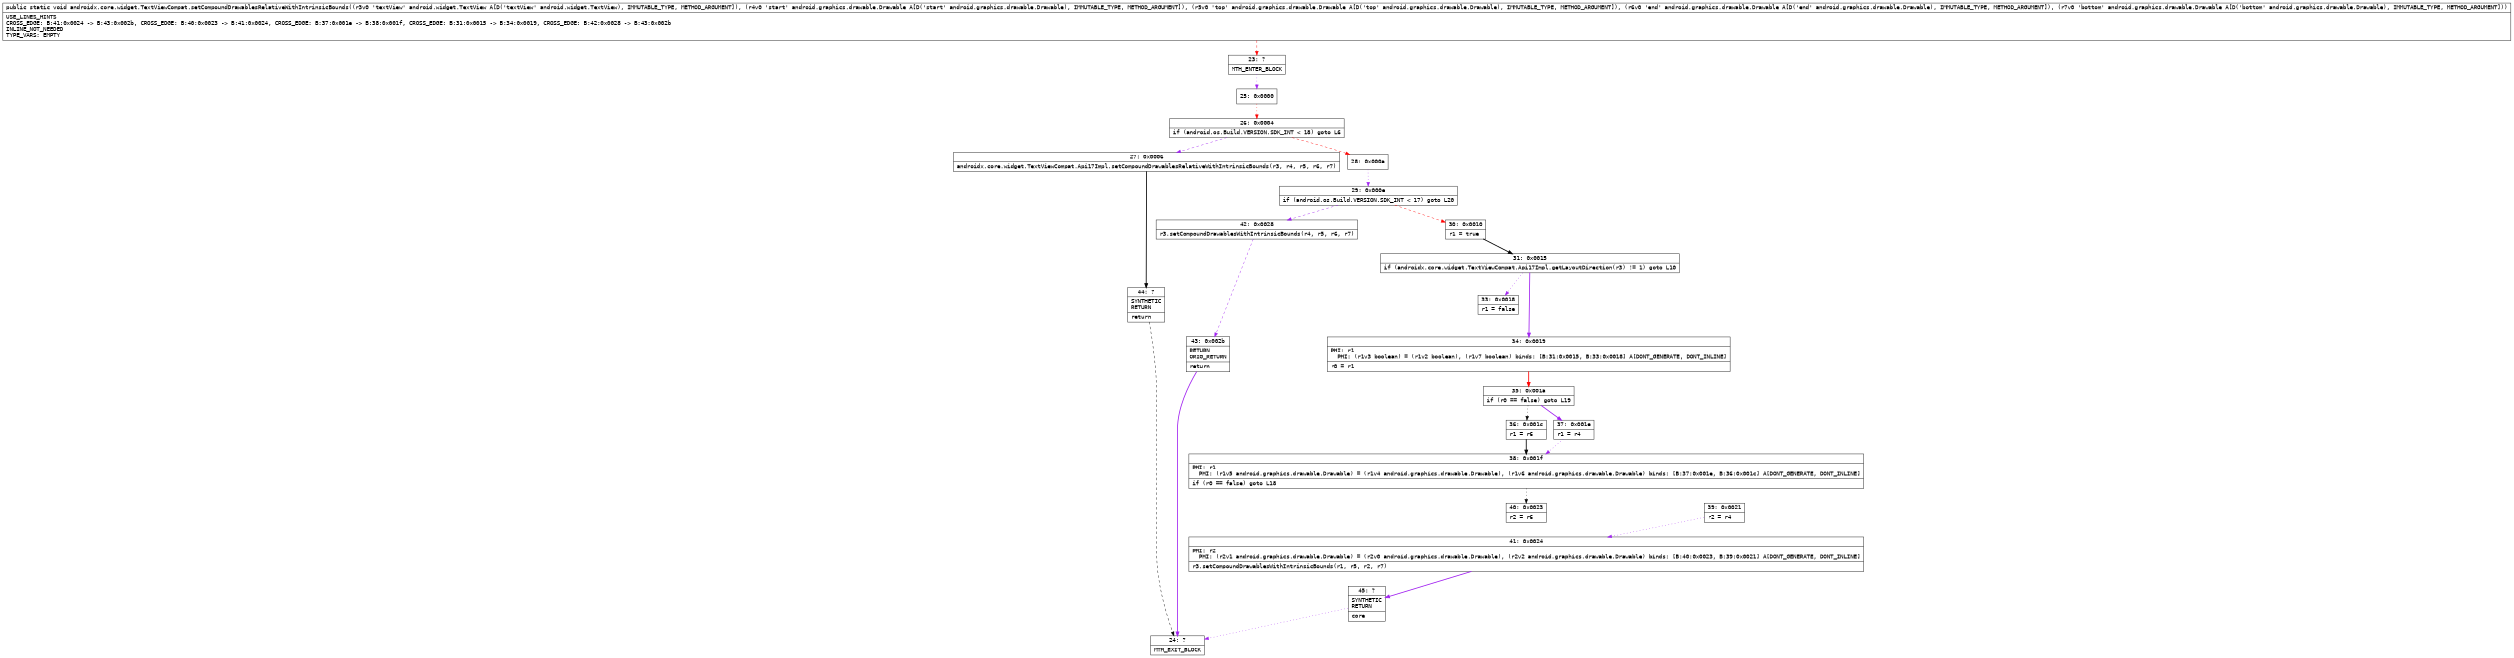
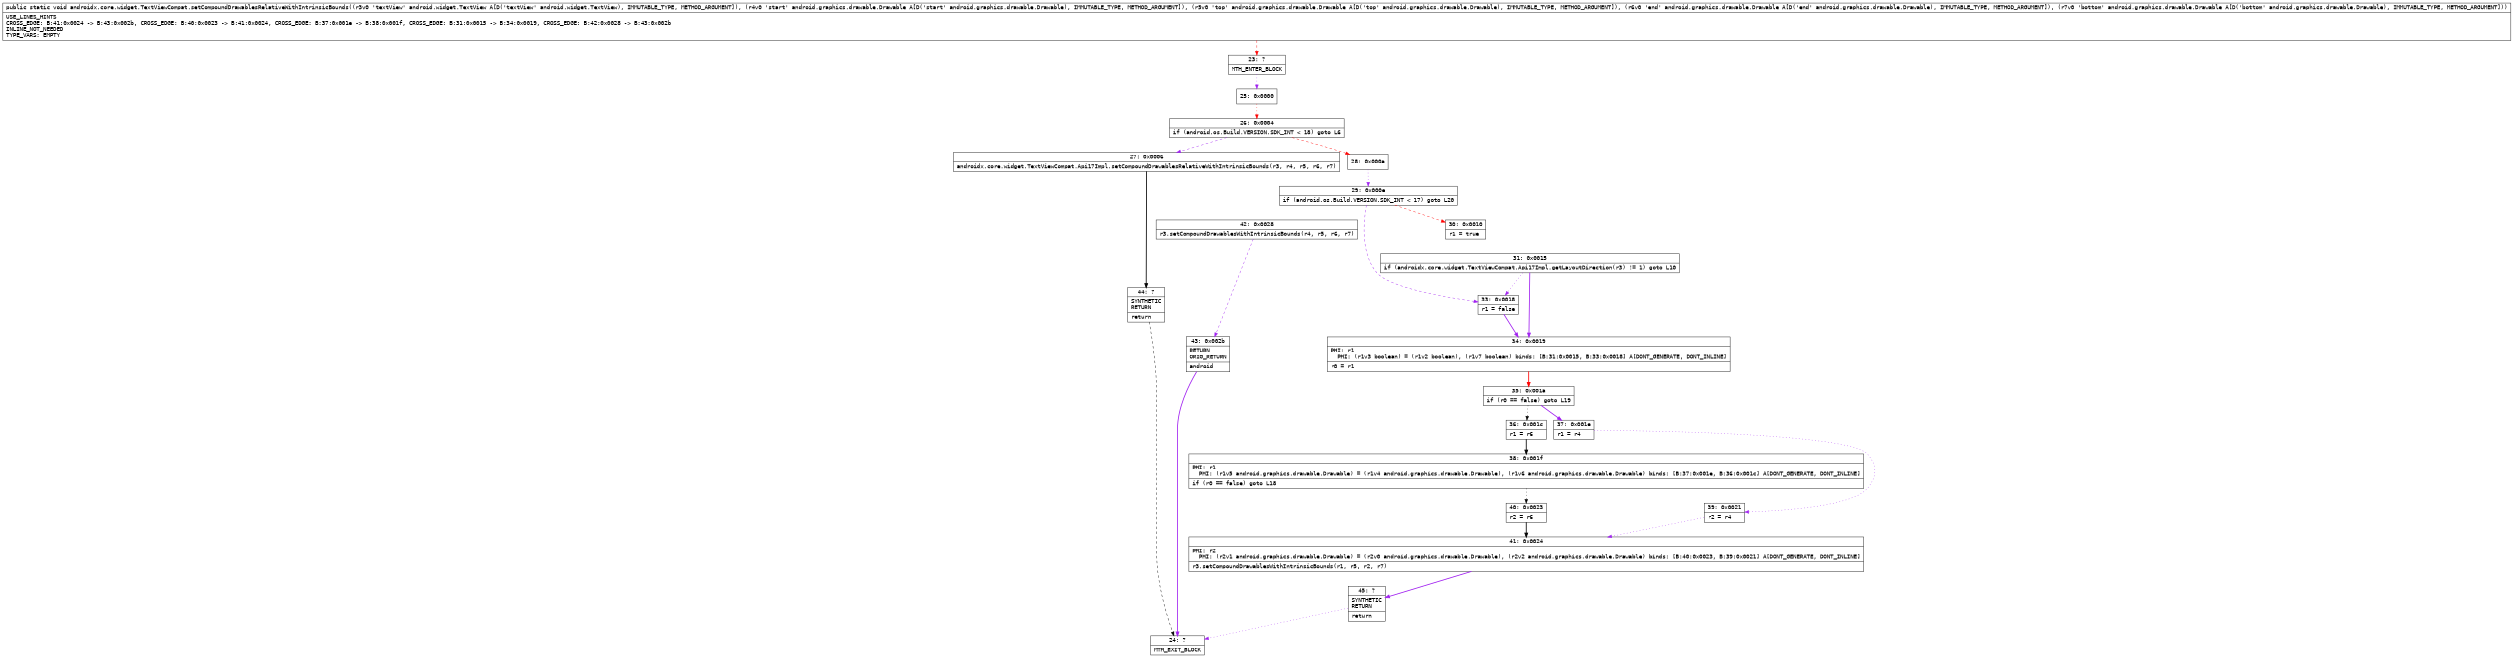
edge "29: 0x000e" -> "42: 0x0028": now "29: 0x000e" -> "33: 0x0018"
edge "30: 0x0010" -> "31: 0x0015": removed
edge "33: 0x0018" -> "34: 0x0019": added
node "43: 0x002b": text "return" -> "android"
edge "37: 0x001e" -> "38: 0x001f": now "37: 0x001e" -> "39: 0x0021"
edge "40: 0x0023" -> "41: 0x0024": added
node "45: ?": text "core" -> "return"
